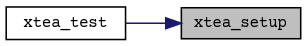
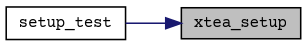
node "xtea_test": label "xtea_test" -> "setup_test"
